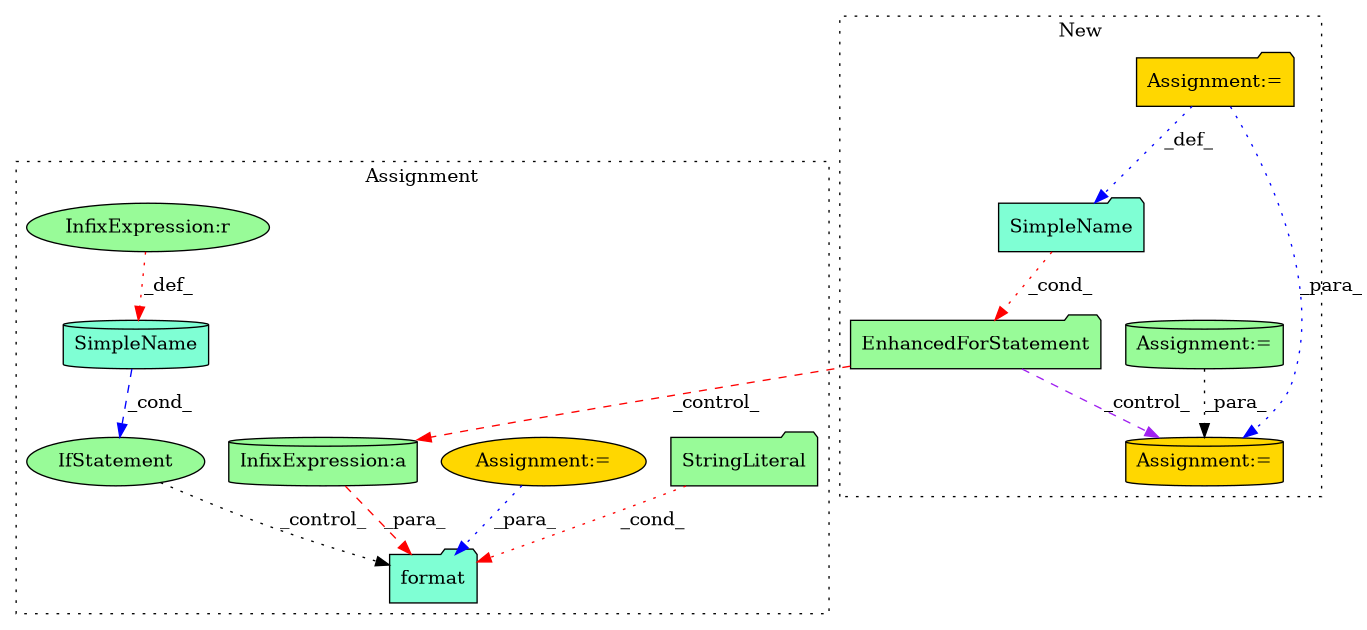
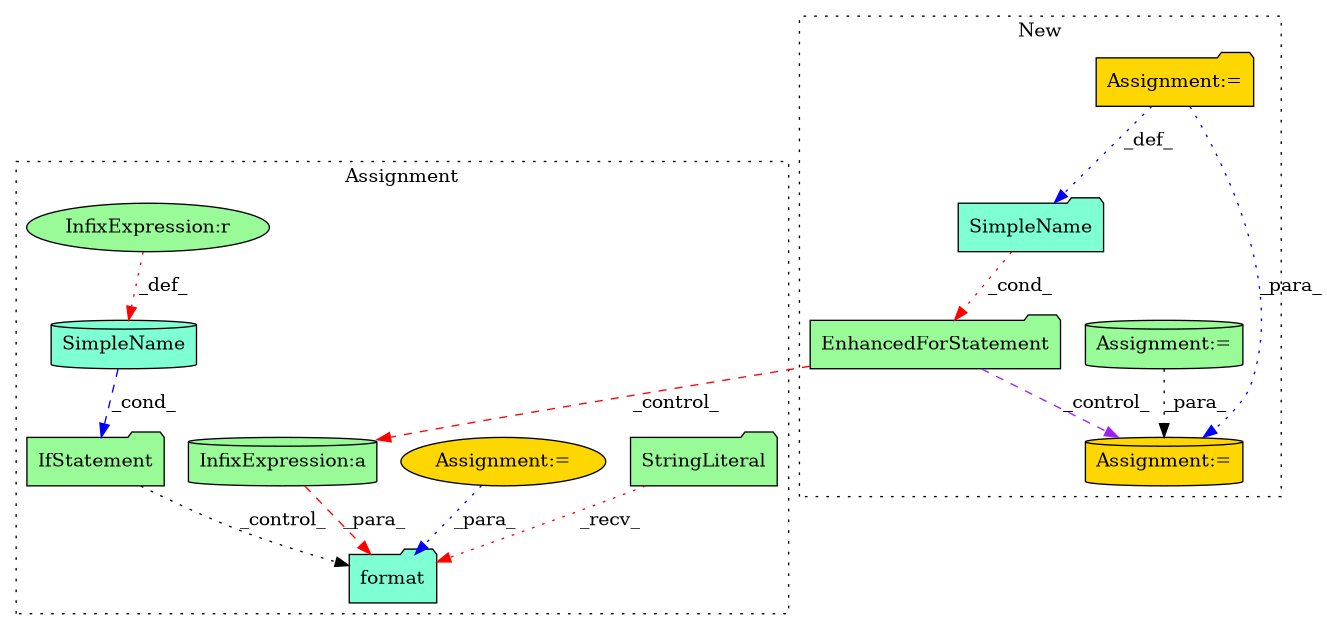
node "IfStatement": shape ellipse -> folder
edge "StringLiteral" -> "format": label "_cond_" -> "_recv_"
